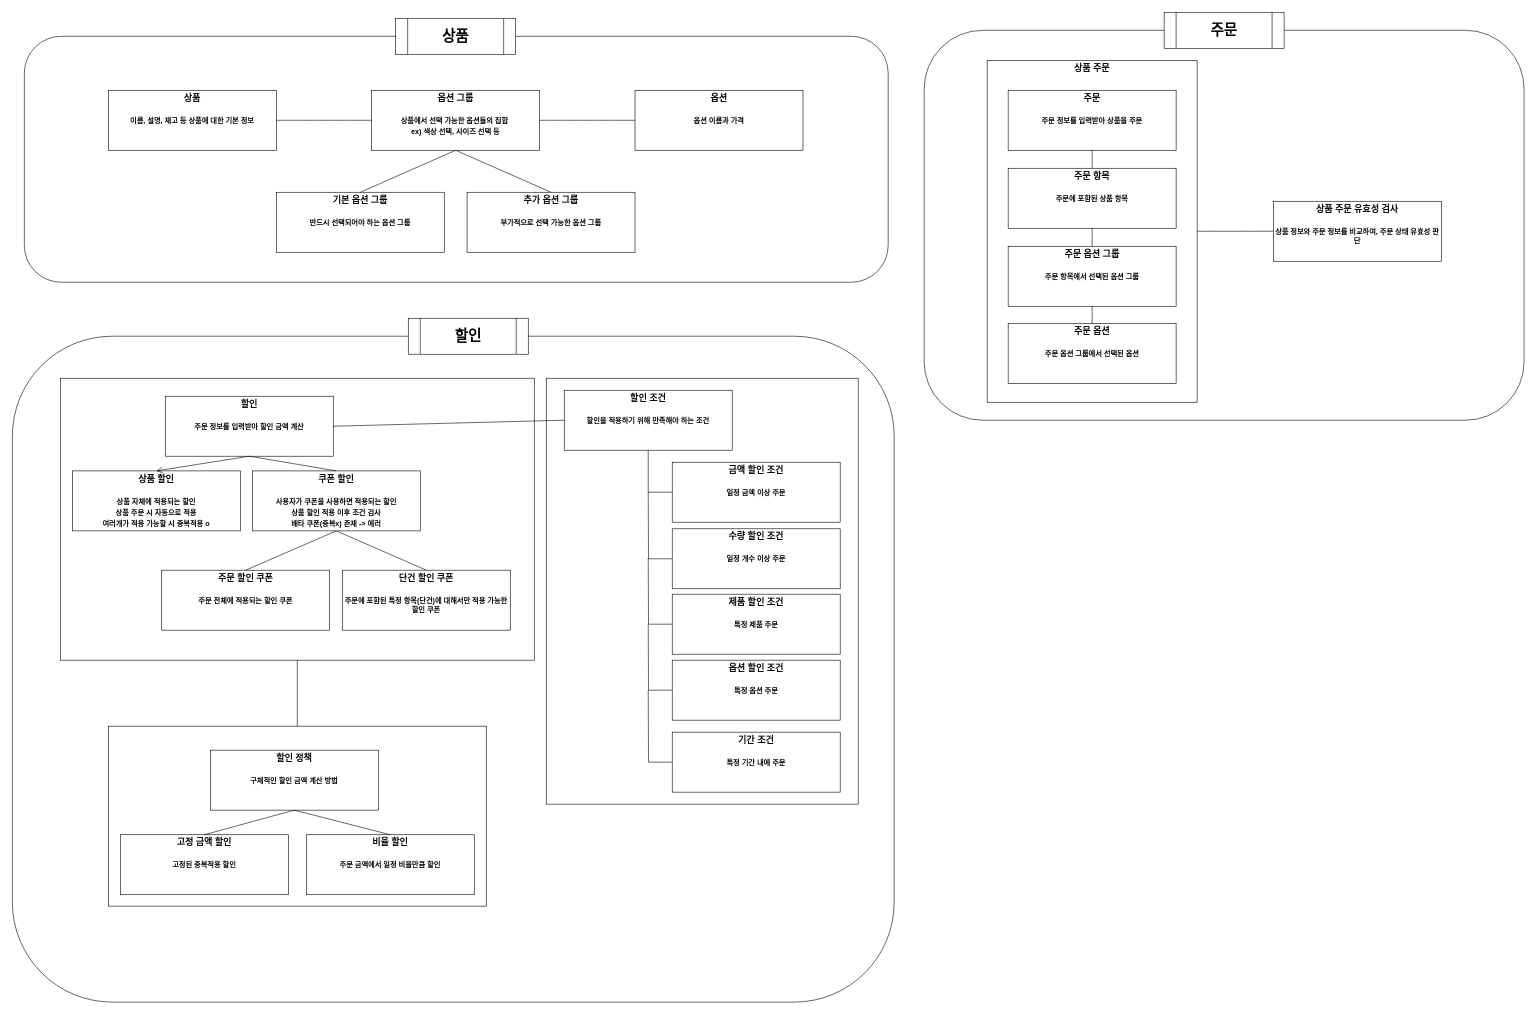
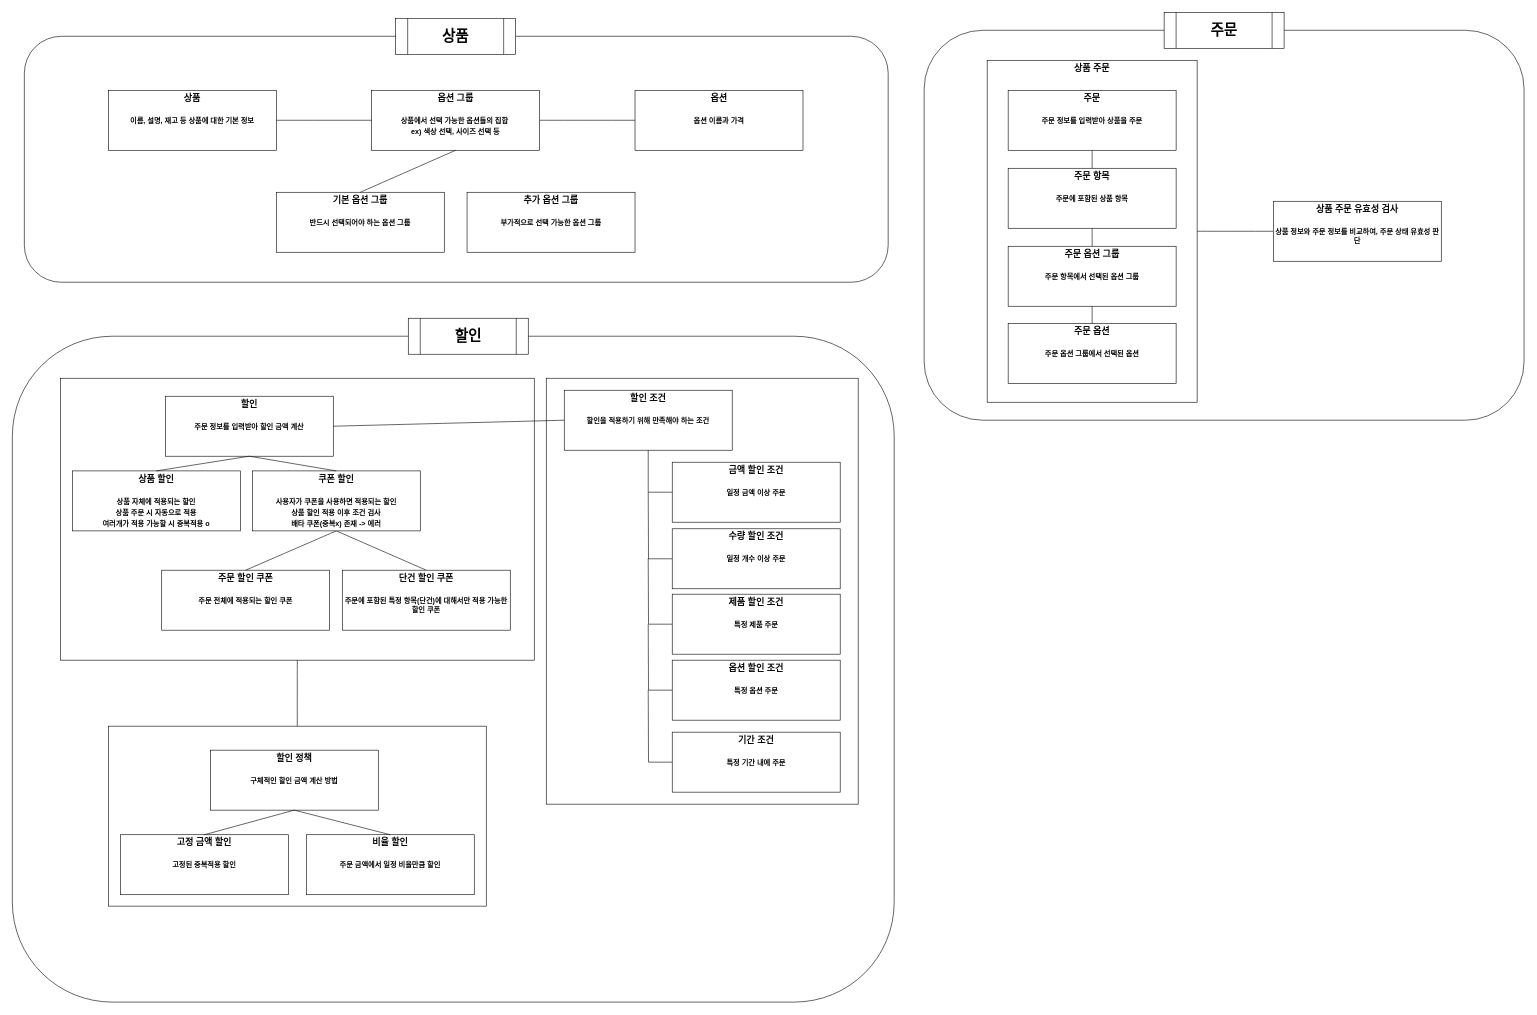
edge "옵션 그룹 상품에서 선택 가능한 옵션들의 집합 ex) 색상 선택, 사이즈 선택 등" -- "추가 옵션 그룹 부가적으로 선택 가능한 옵션 그룹": removed
edge "할인 주문 정보를 입력받아 할인 금액 계산" -> "상품 할인 상품 자체에 적용되는 할인 상품 주문 시 자동으로 적용 여러개가 적용 가능할 시 중복적용 o": arrowhead open -> none
